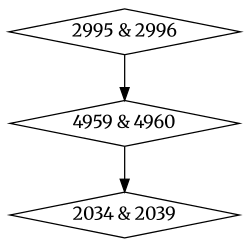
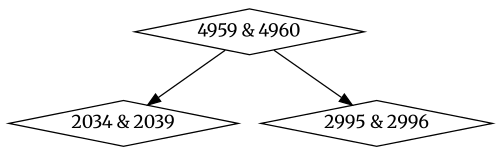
edge "2995 & 2996" -> "4959 & 4960": reversed
